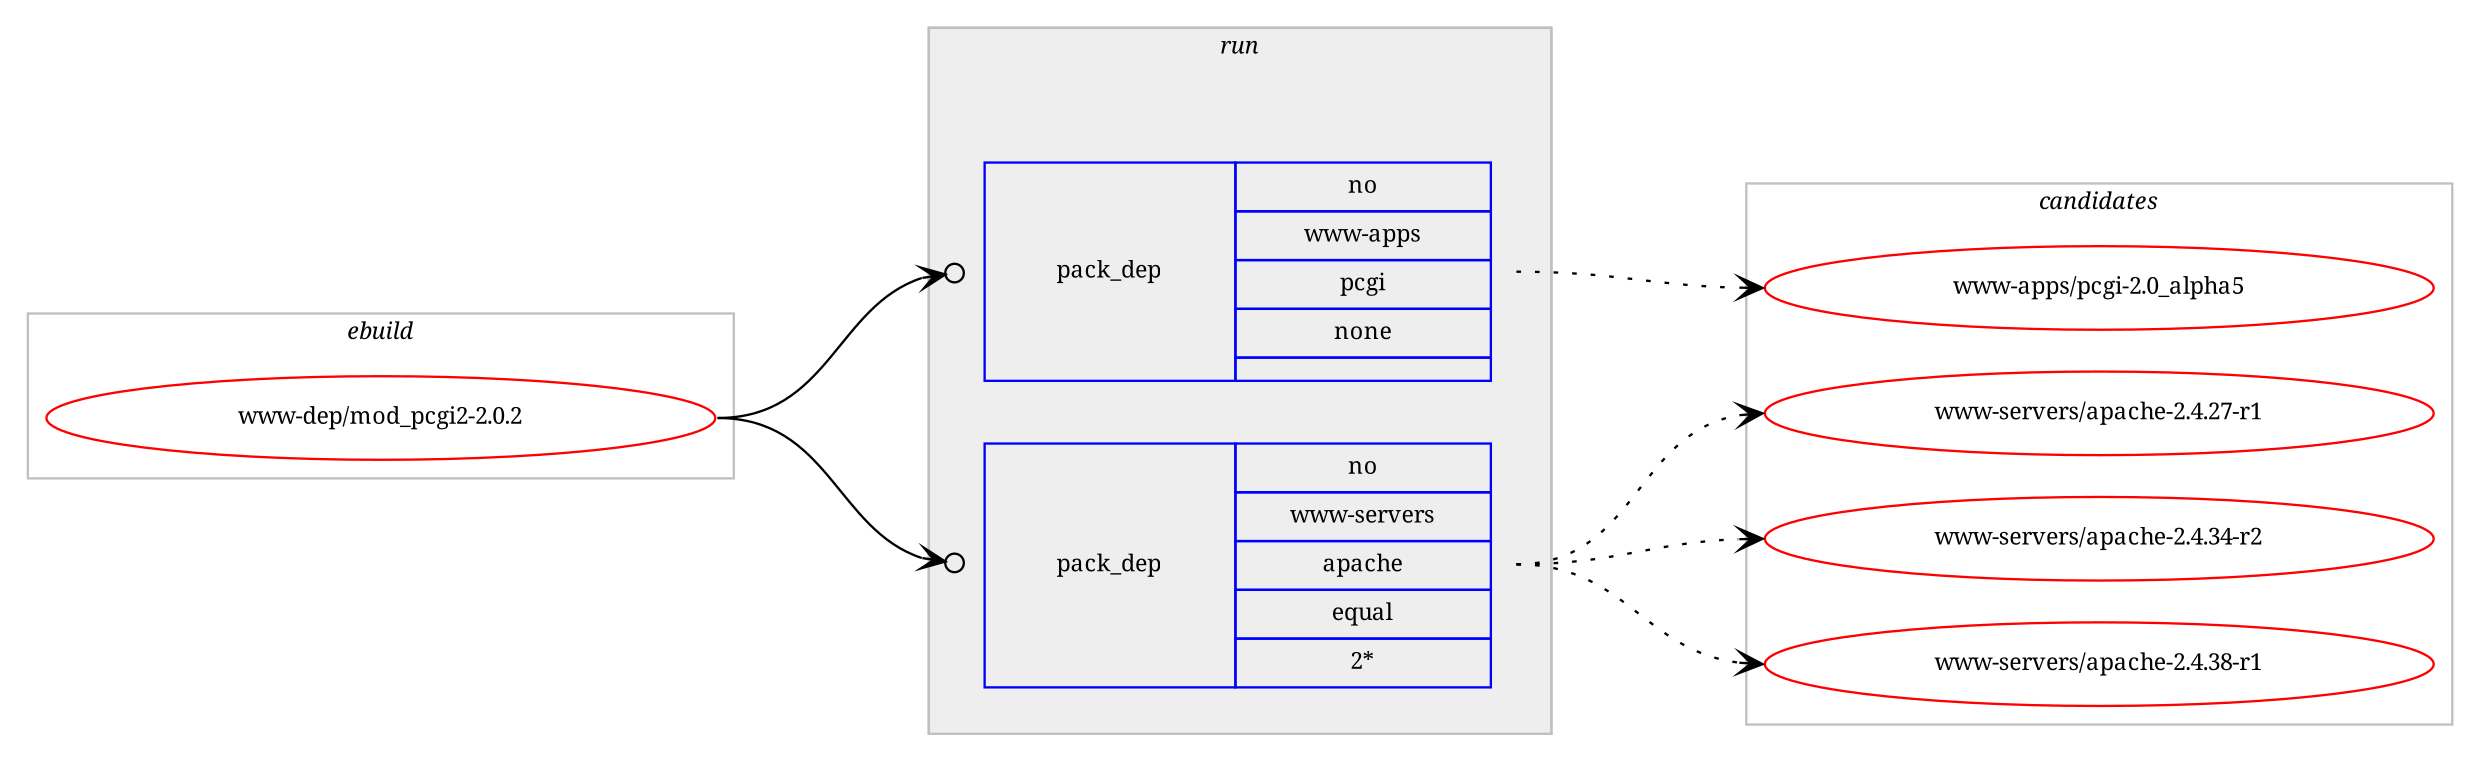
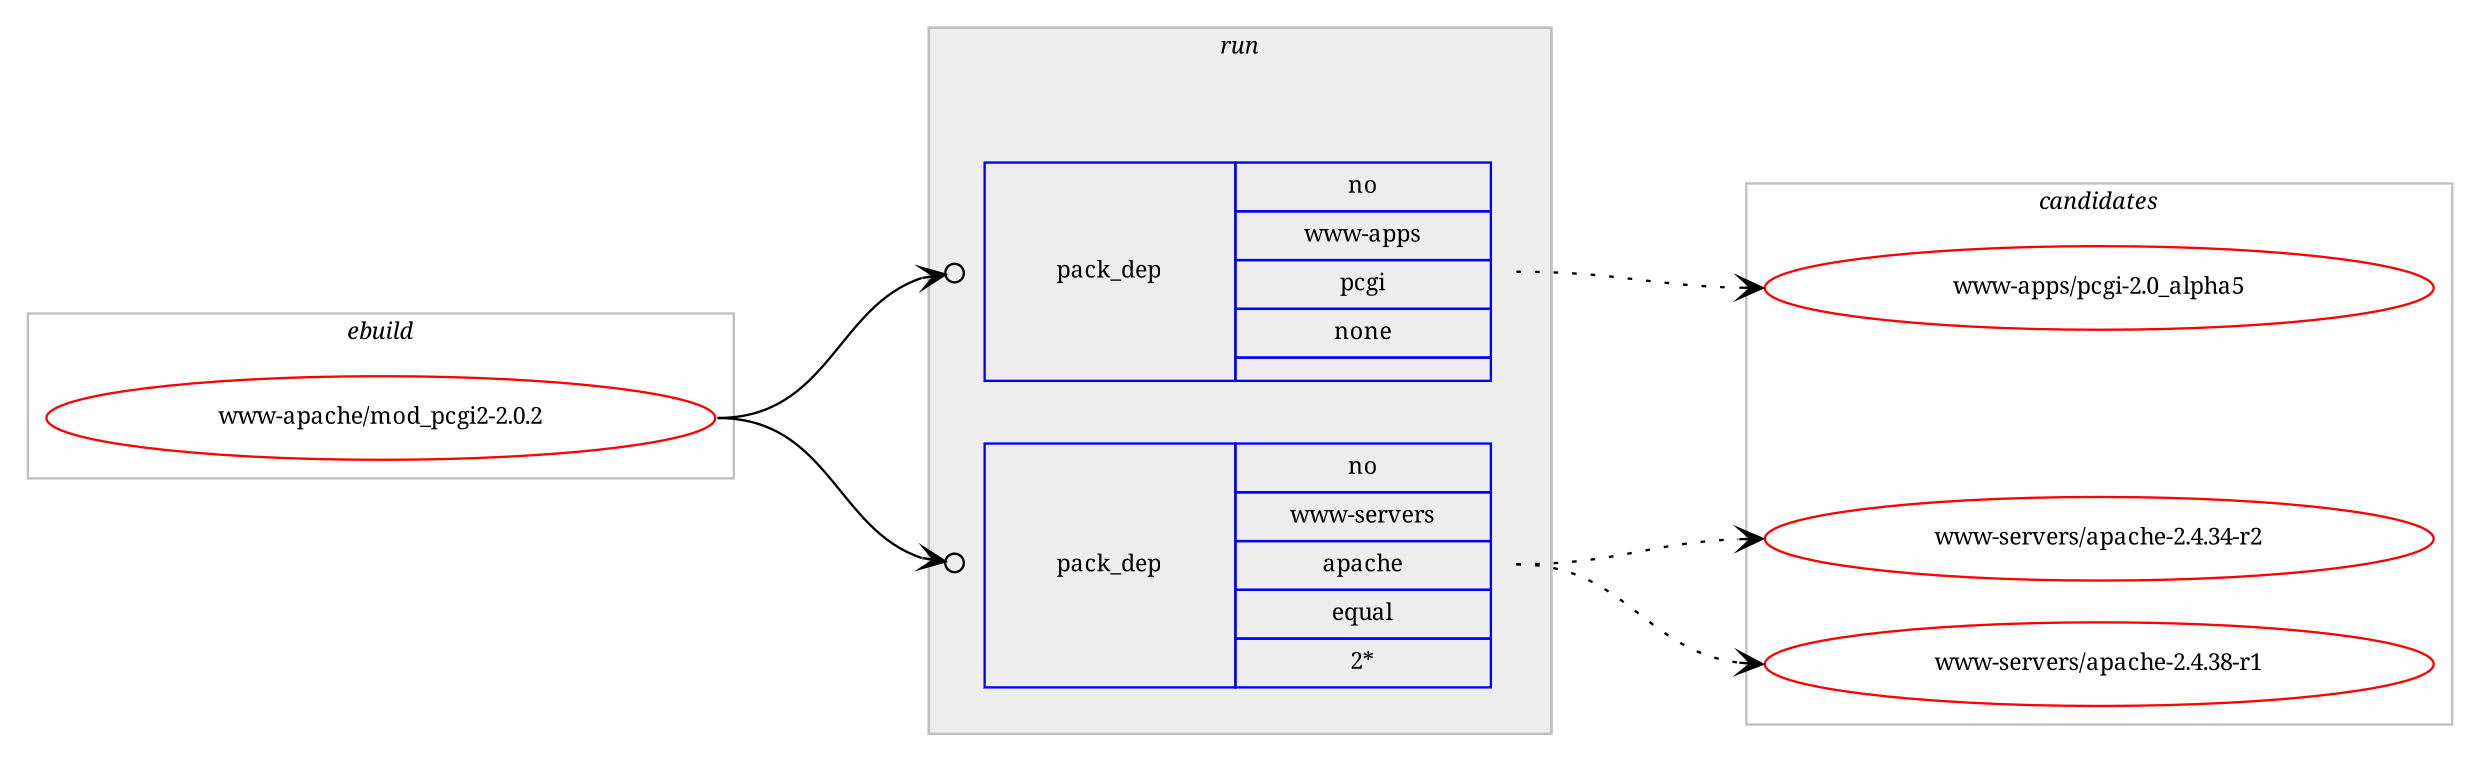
node "www-servers/apache-2.4.27-r1": removed
node "www-dep/mod_pcgi2-2.0.2": label "www-dep/mod_pcgi2-2.0.2" -> "www-apache/mod_pcgi2-2.0.2"
